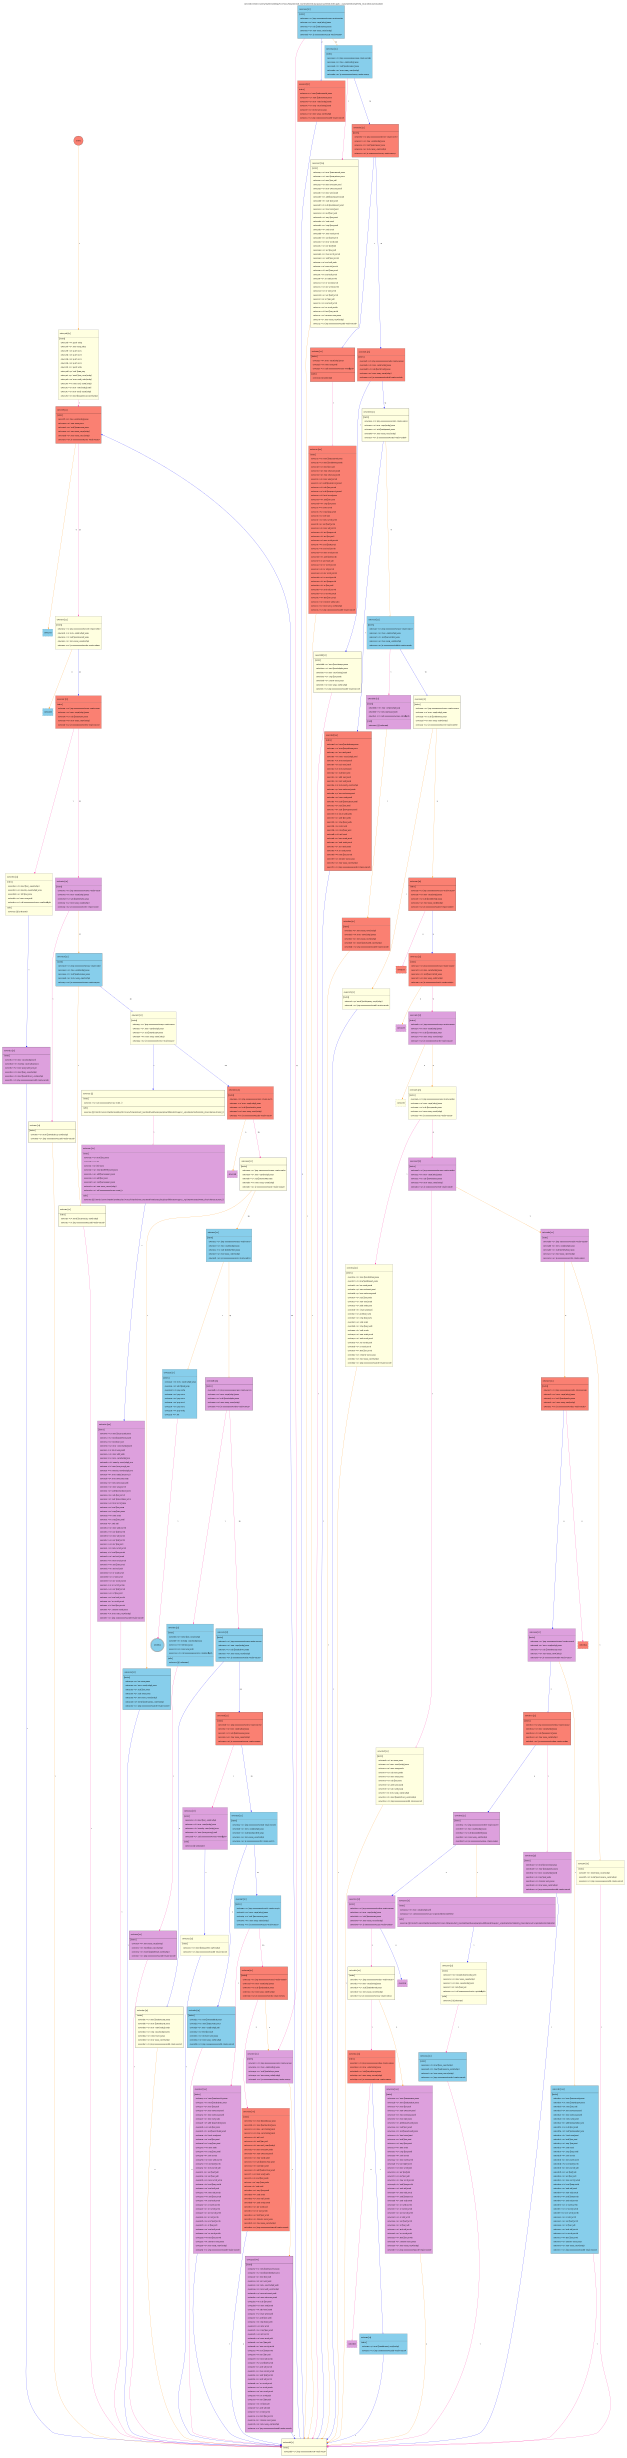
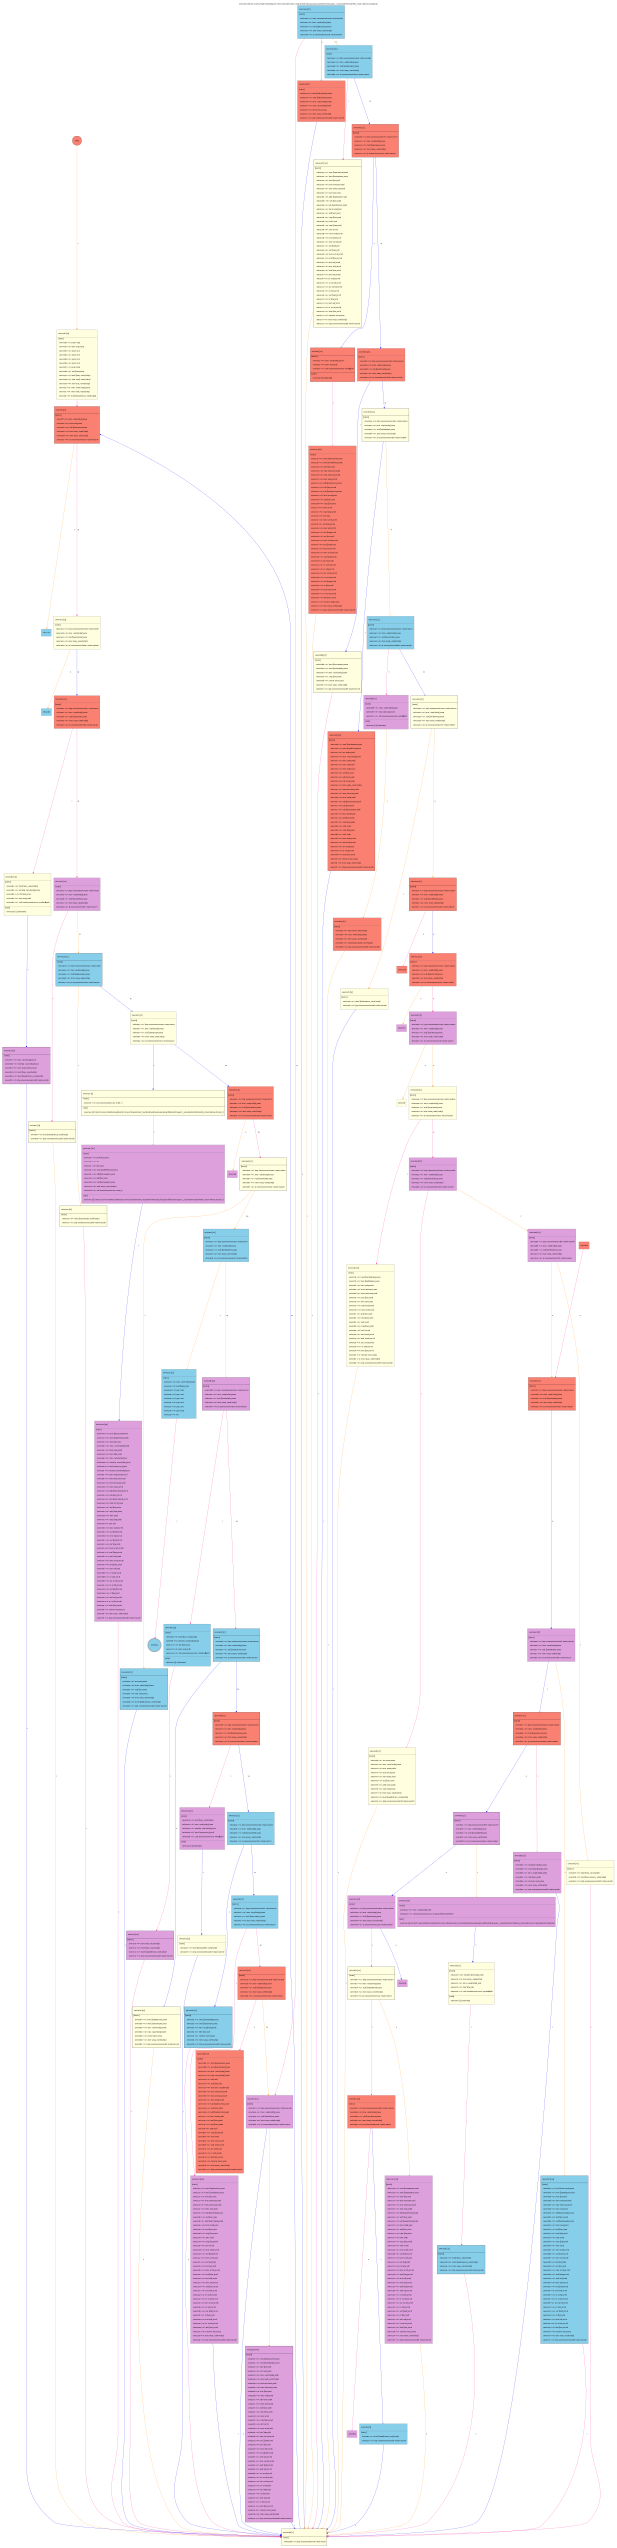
edge "0x401acf [25]" -> "0x401ba3": reversed
edge "0x401cb6 [111]" -> "0x4023dd [5]": now "0x401971 [25]" -> "0x4023dd [5]"
